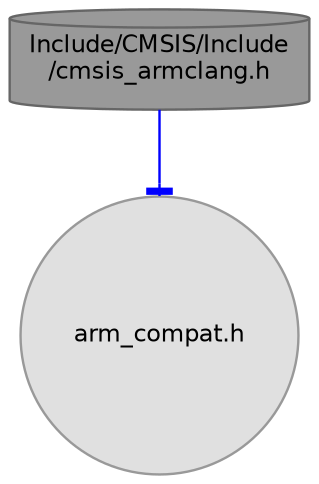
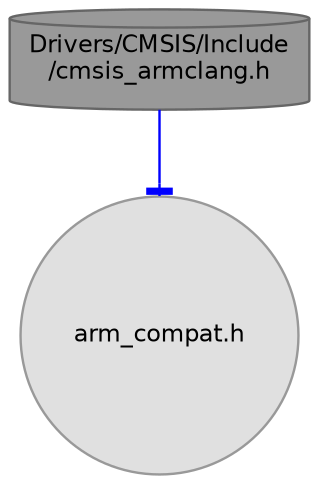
node "Include/CMSIS/Include /cmsis_armclang.h": label "Include/CMSIS/Include /cmsis_armclang.h" -> "Drivers/CMSIS/Include /cmsis_armclang.h"
